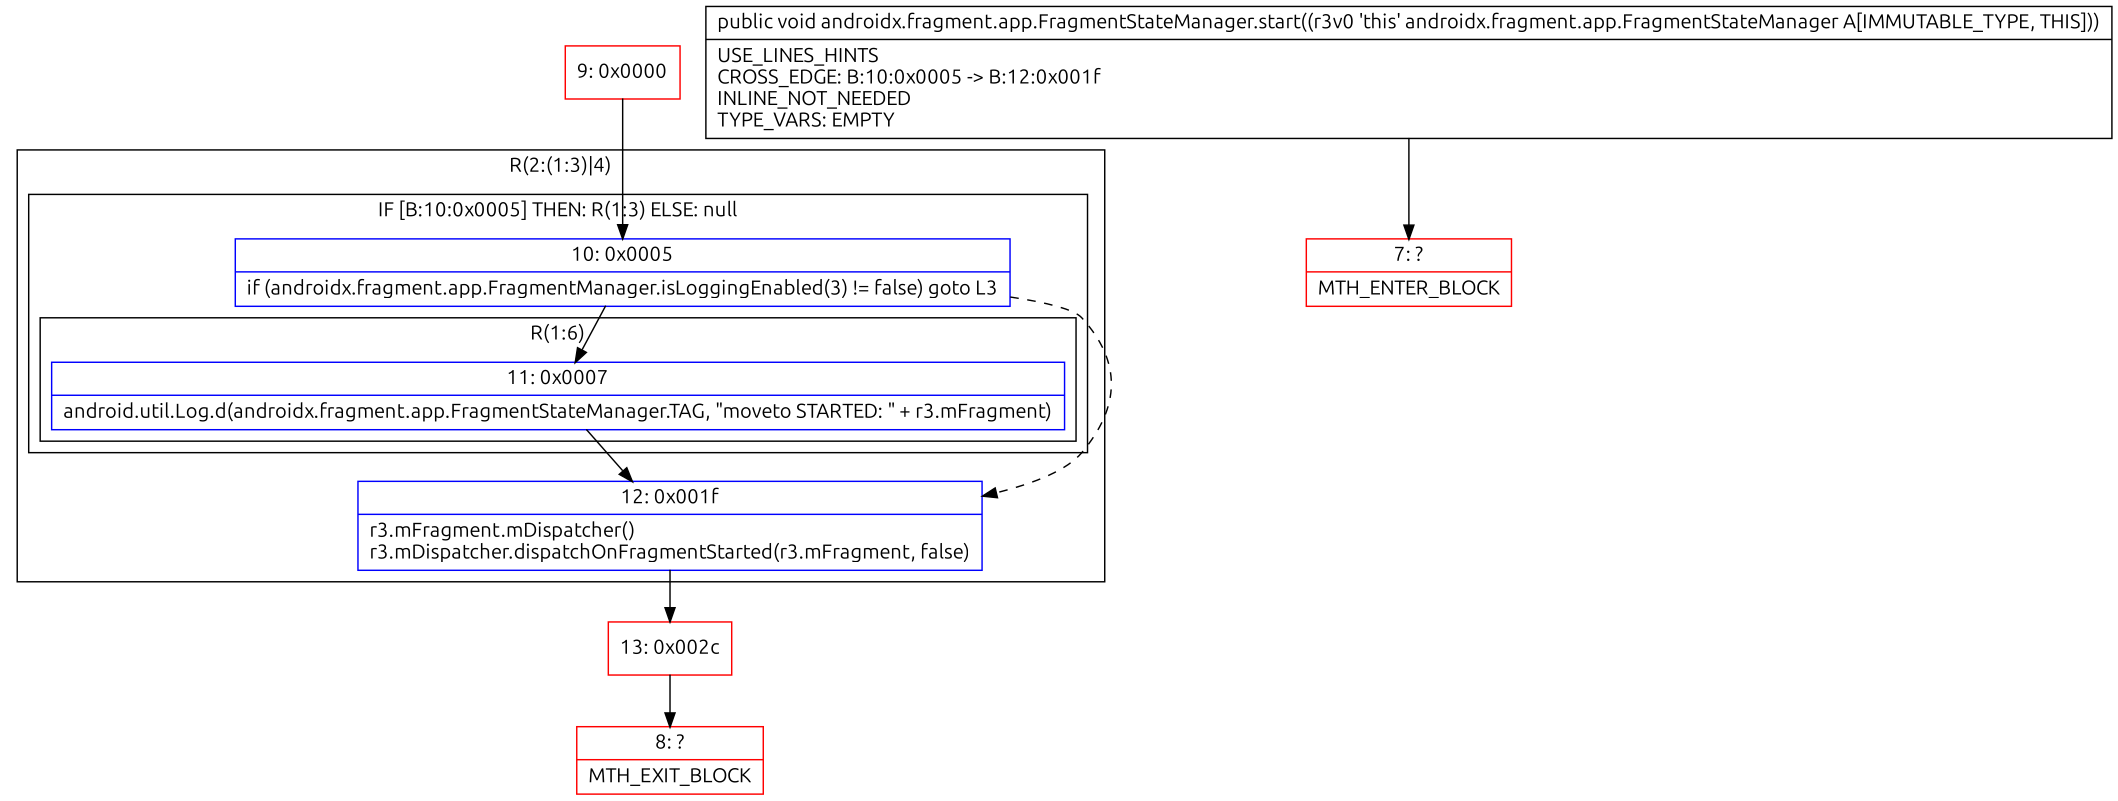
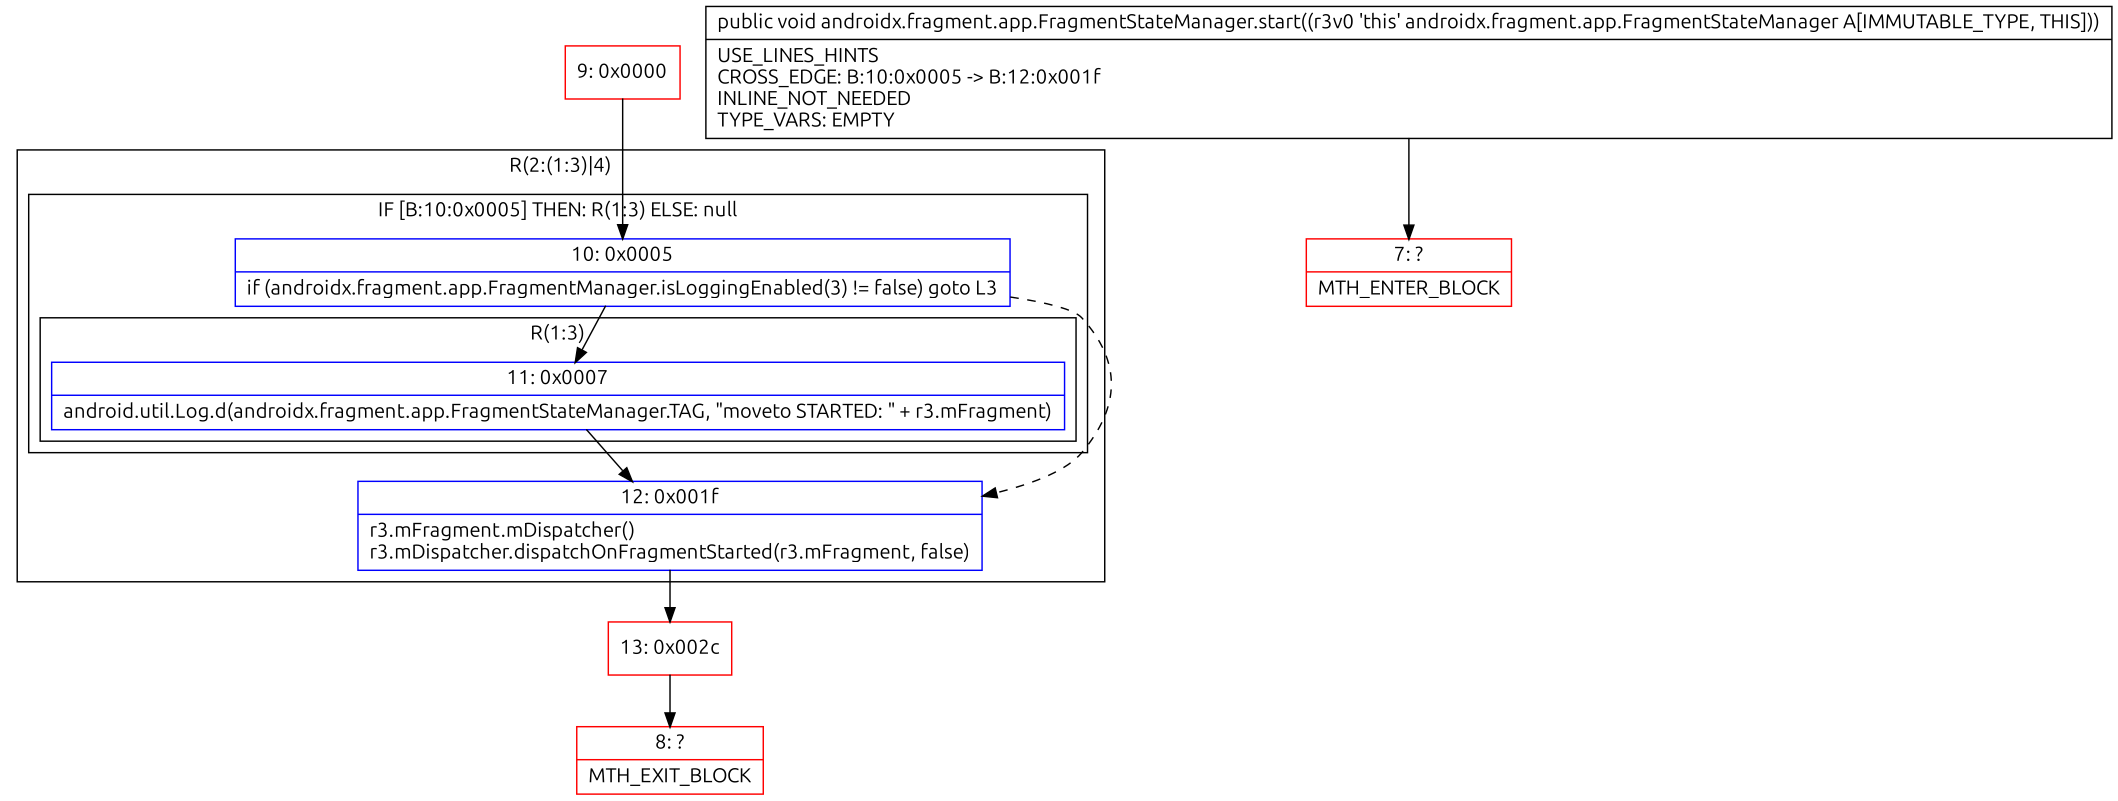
cluster "R(1:6)": label "R(1:6)" -> "R(1:3)"
